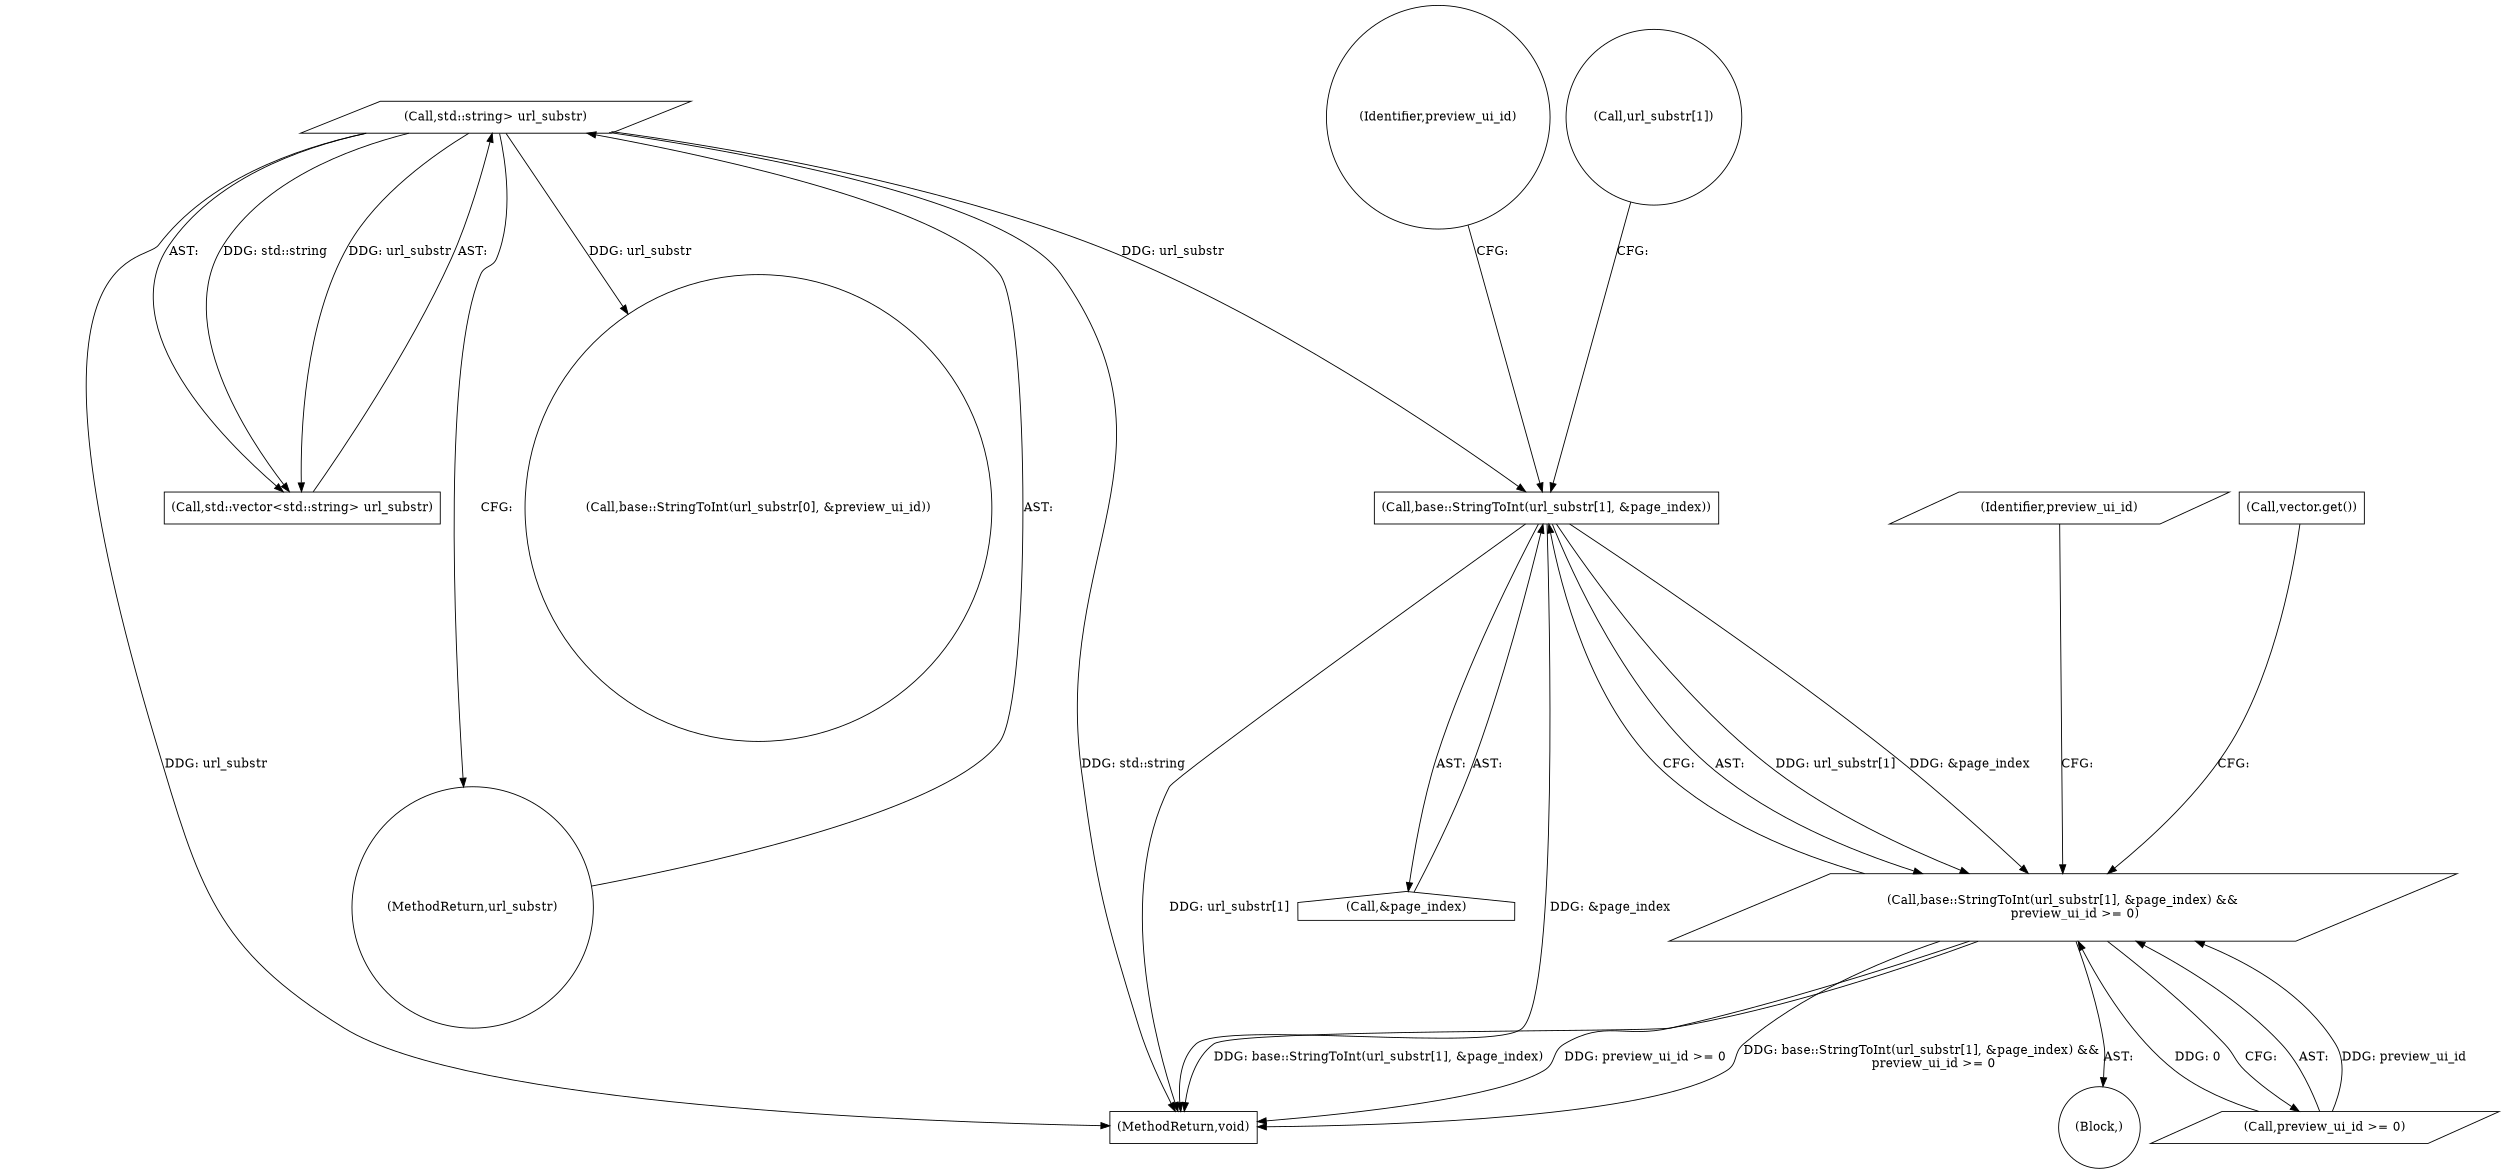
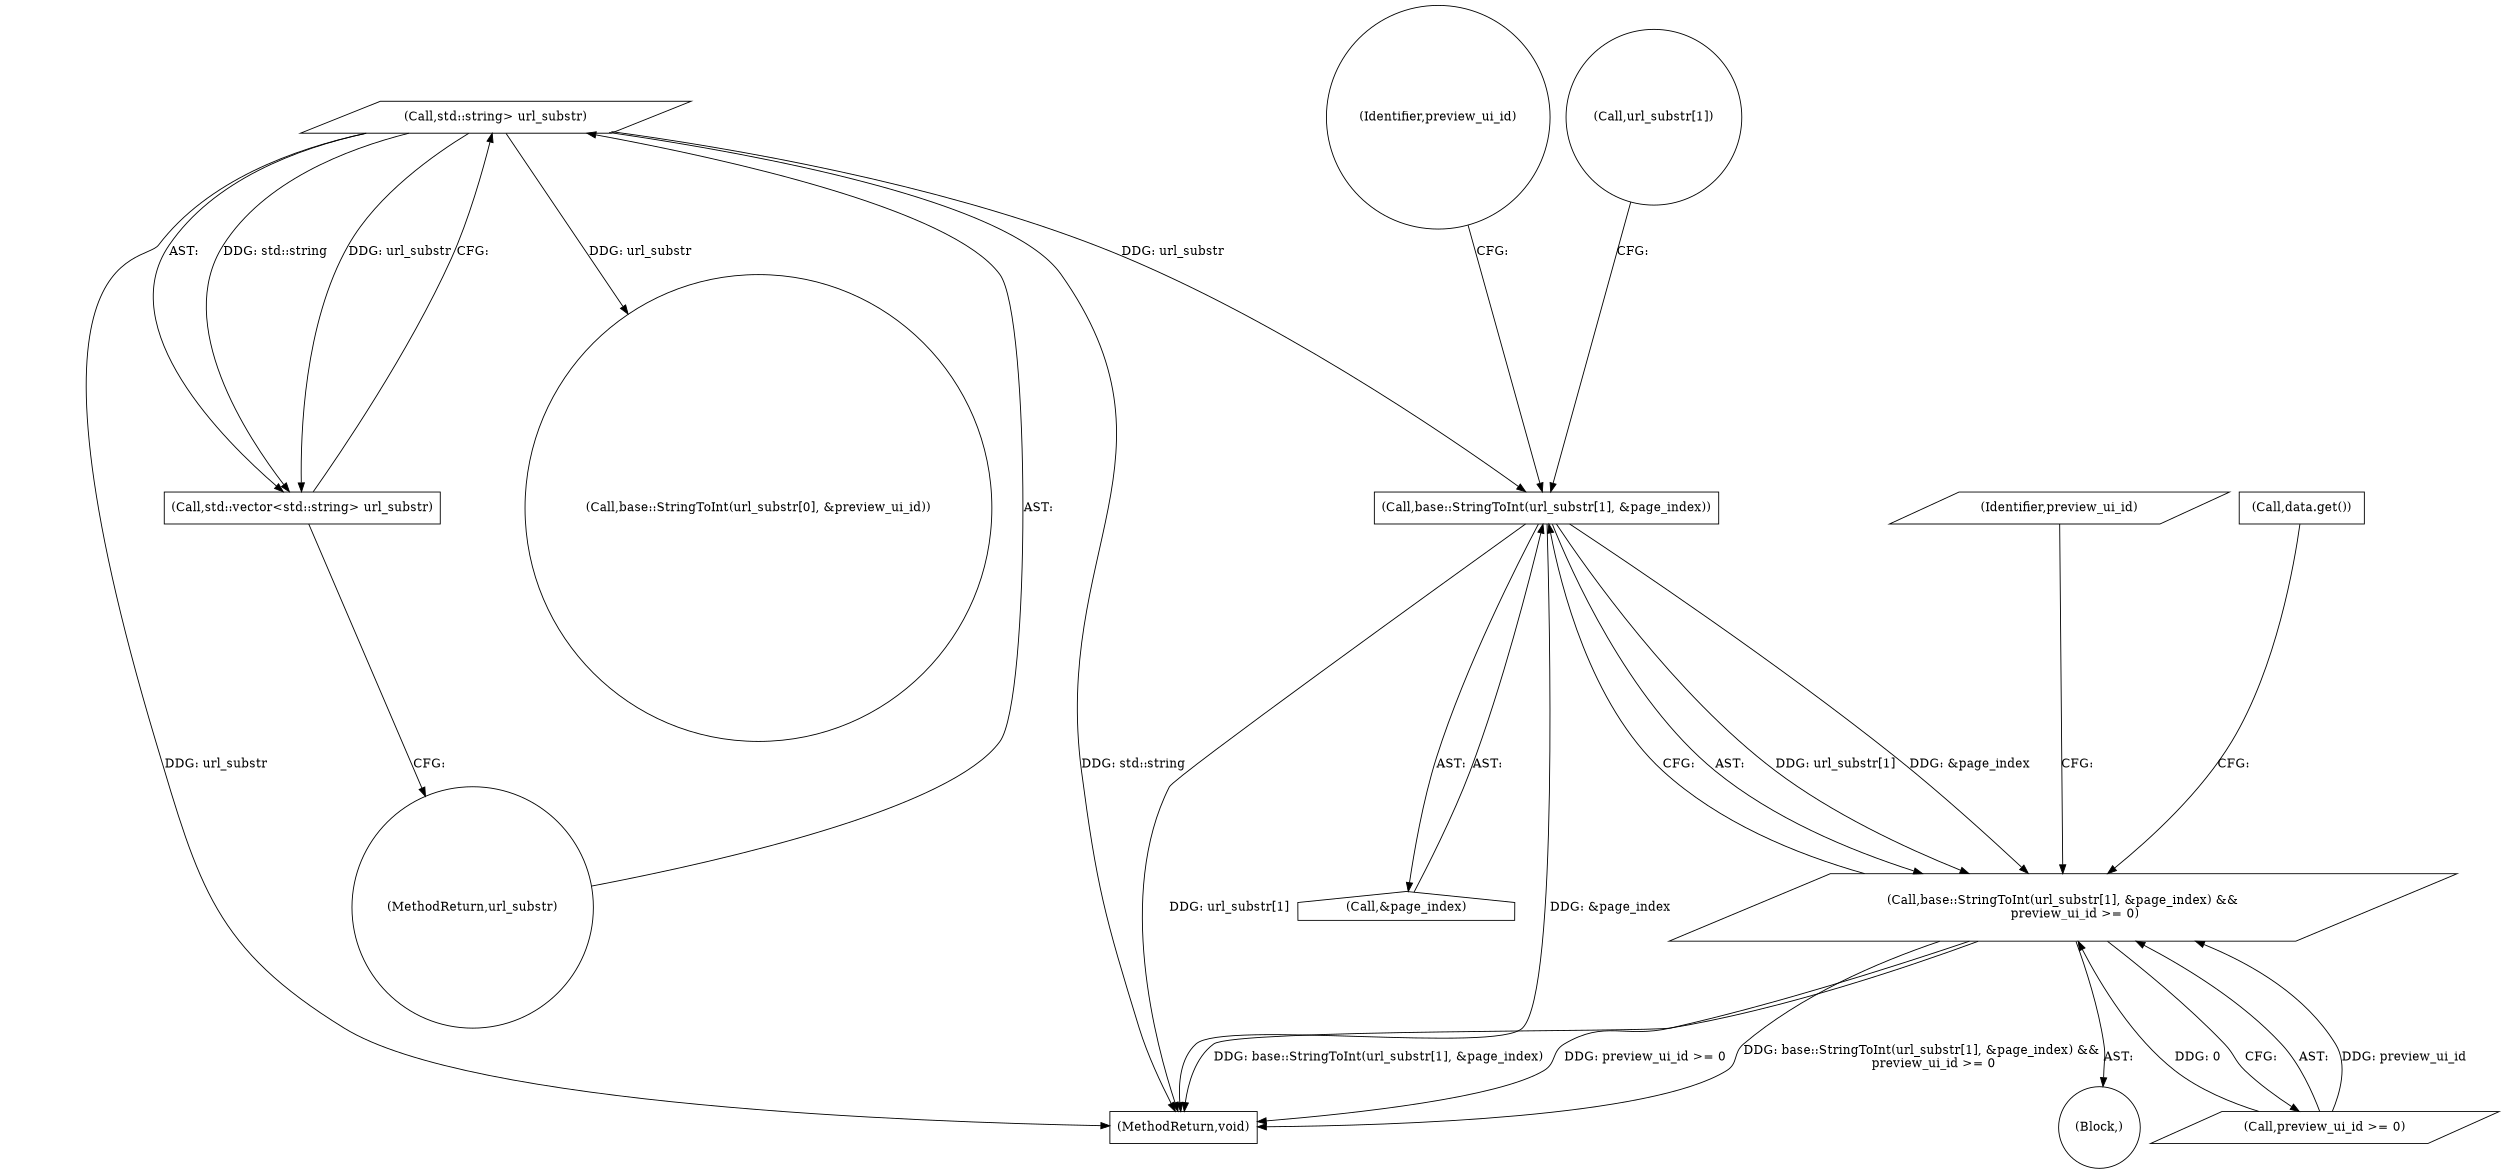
edge "(Call,std::vector<std::string> url_substr)" -> "(Call,std::string> url_substr)": label "AST: " -> "CFG: "
edge "(Call,std::string> url_substr)" -> "(MethodReturn,url_substr)": now "(Call,std::vector<std::string> url_substr)" -> "(MethodReturn,url_substr)"
node "(Call,vector.get())": label "(Call,vector.get())" -> "(Call,data.get())"
